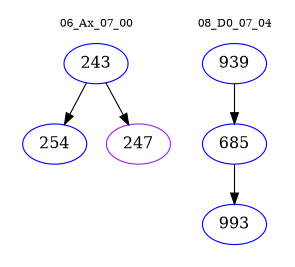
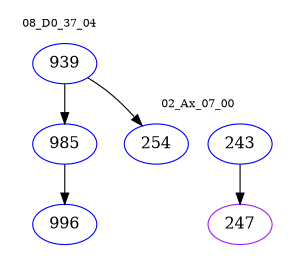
cluster "06_Ax_07_00": label "06_Ax_07_00" -> "02_Ax_07_00"
cluster "08_D0_07_04": label "08_D0_07_04" -> "08_D0_37_04"
edge "243" -> "254": now "939" -> "254"
node "685": label "685" -> "985"
node "993": label "993" -> "996"
